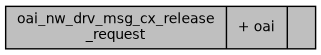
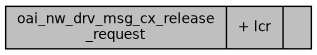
node "oai_nw_drv_msg_cx_release": text "+ oai" -> "+ lcr"
